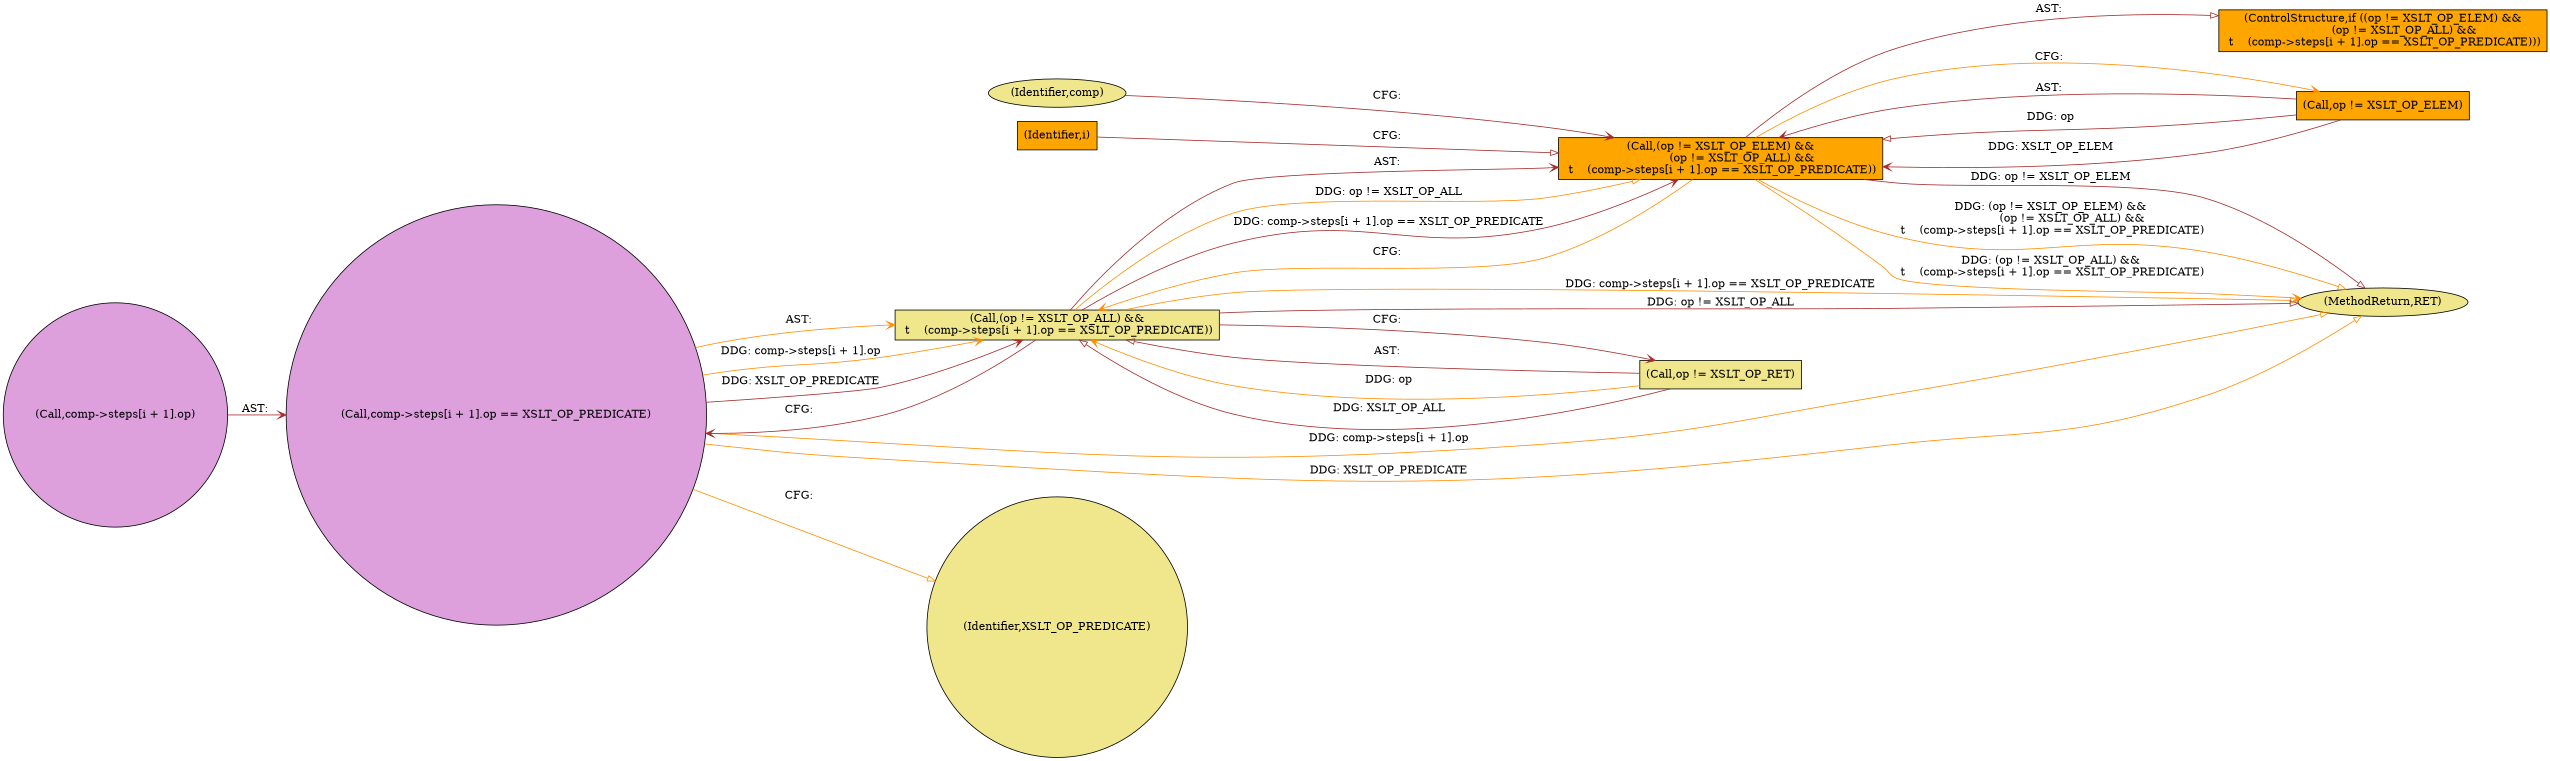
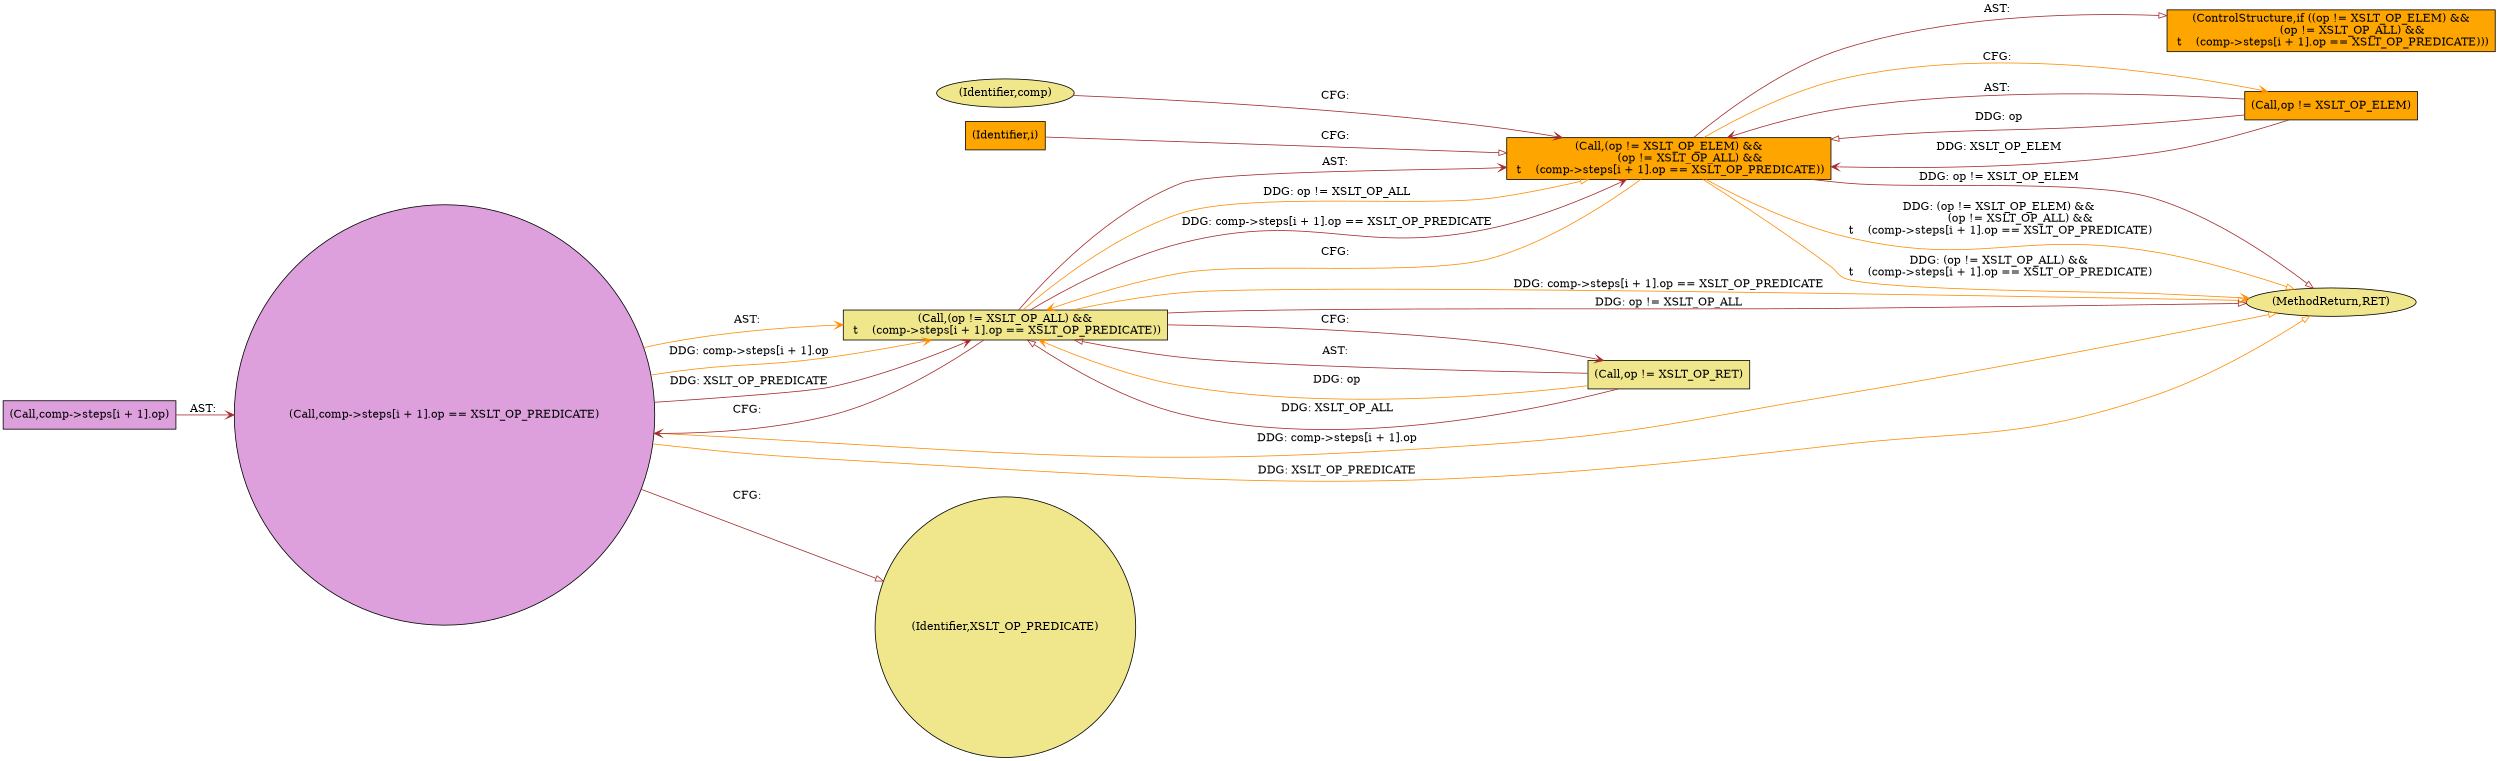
node "(Call,comp->steps[i + 1].op)": shape circle -> box
edge "(Call,comp->steps[i + 1].op == XSLT_OP_PREDICATE)" -> "(Identifier,XSLT_OP_PREDICATE)": color darkorange -> brown
